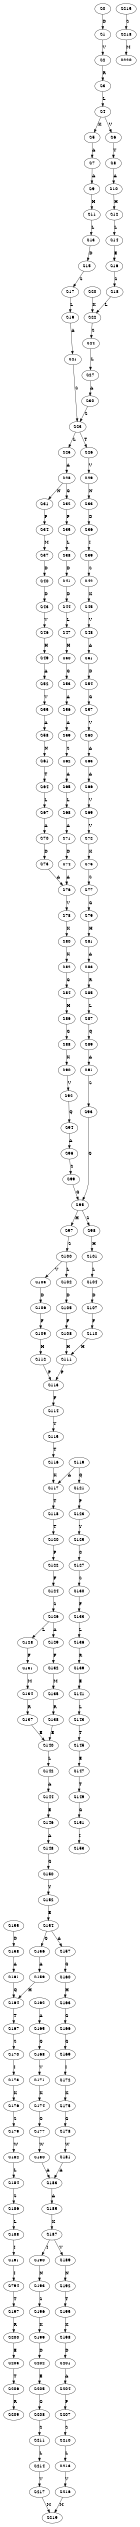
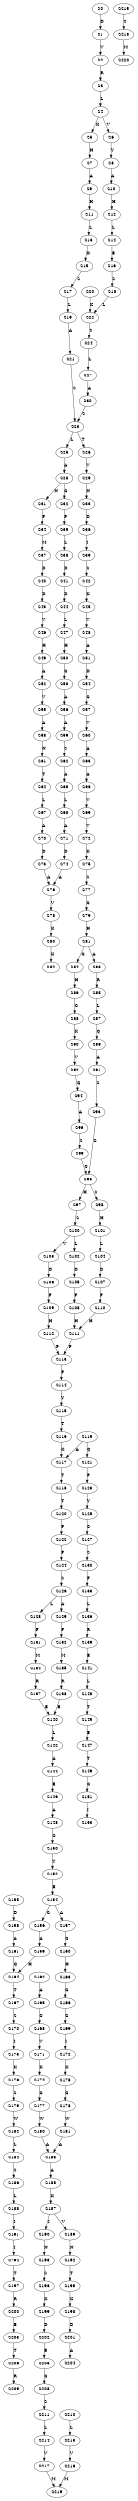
edge "S5" -> "S7": label "A" -> "H"
edge "S82" -> "S84": now "S81" -> "S84"
node "S207": removed
